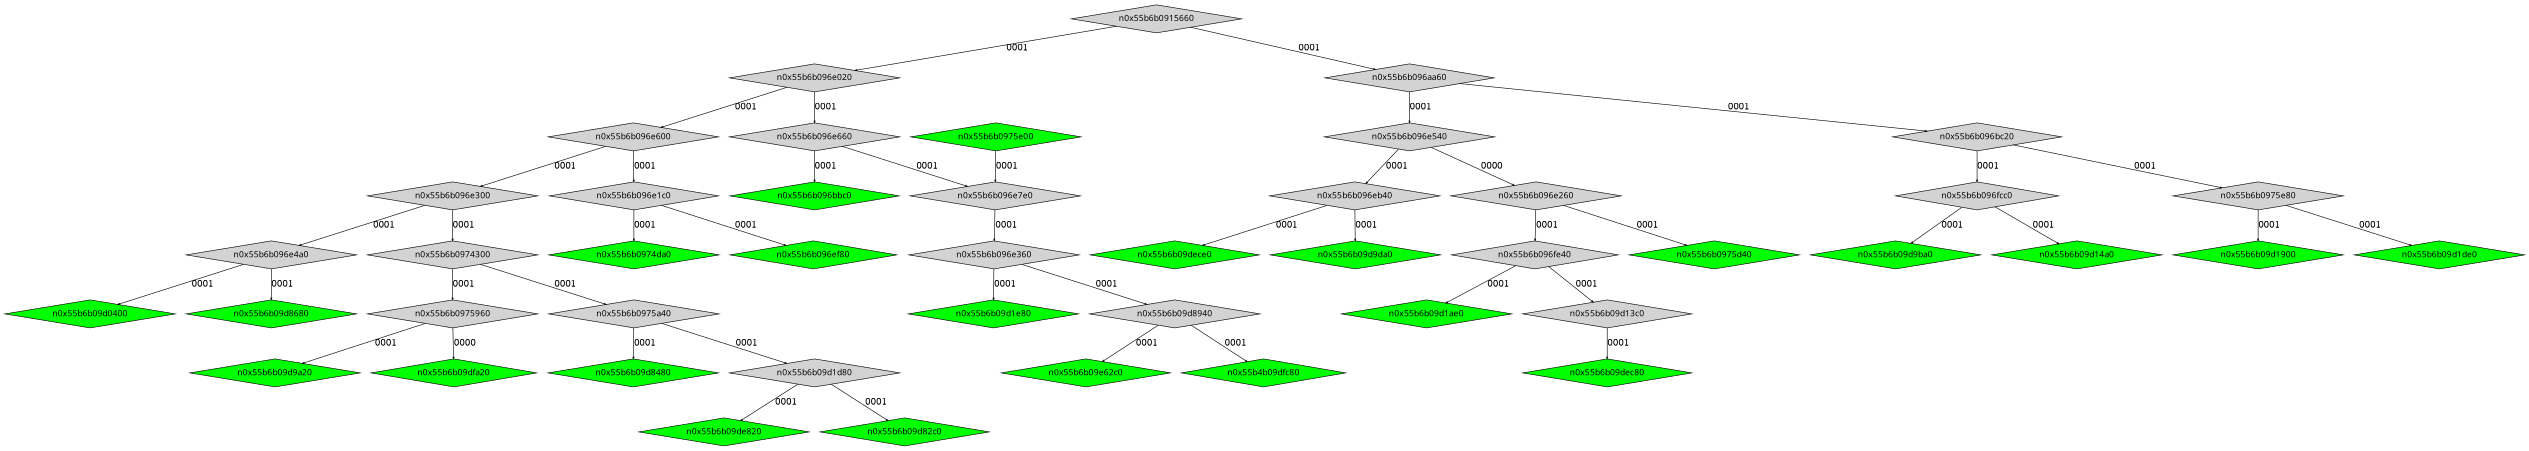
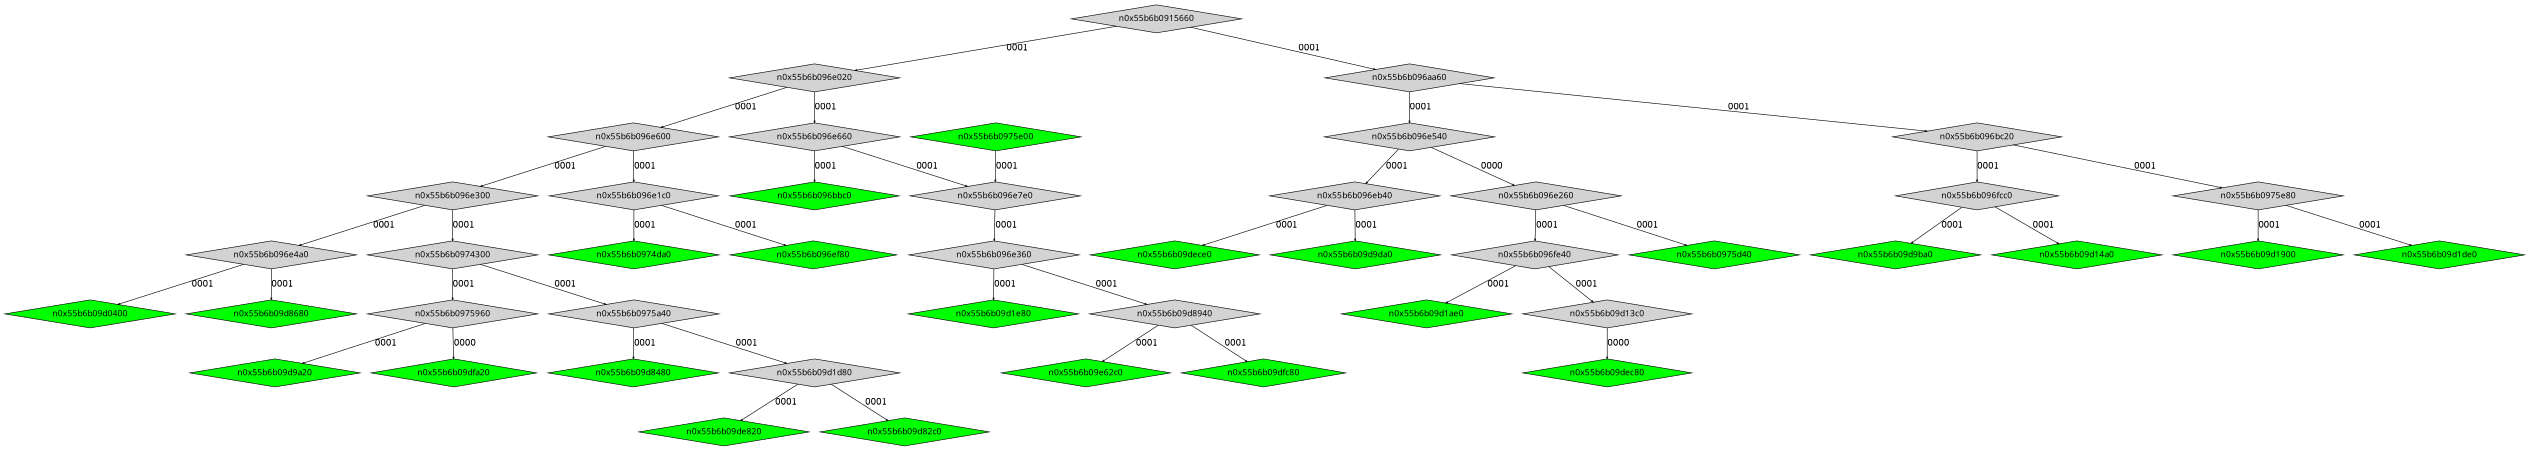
edge "n0x55b6b09d13c0" -> "n0x55b6b09dec80": label "0001" -> "0000"
node "n0x55b4b09dfc80": label "n0x55b4b09dfc80" -> "n0x55b6b09dfc80"
